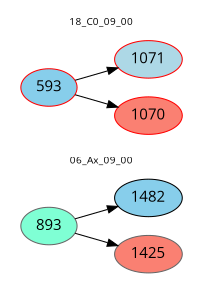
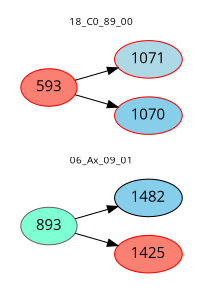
cluster "18_C0_09_00": label "18_C0_09_00" -> "18_C0_89_00"
node "593": fillcolor skyblue -> salmon
node "1070": fillcolor salmon -> skyblue
cluster "06_Ax_09_00": label "06_Ax_09_00" -> "06_Ax_09_01"
node "1425": color gray40 -> red
